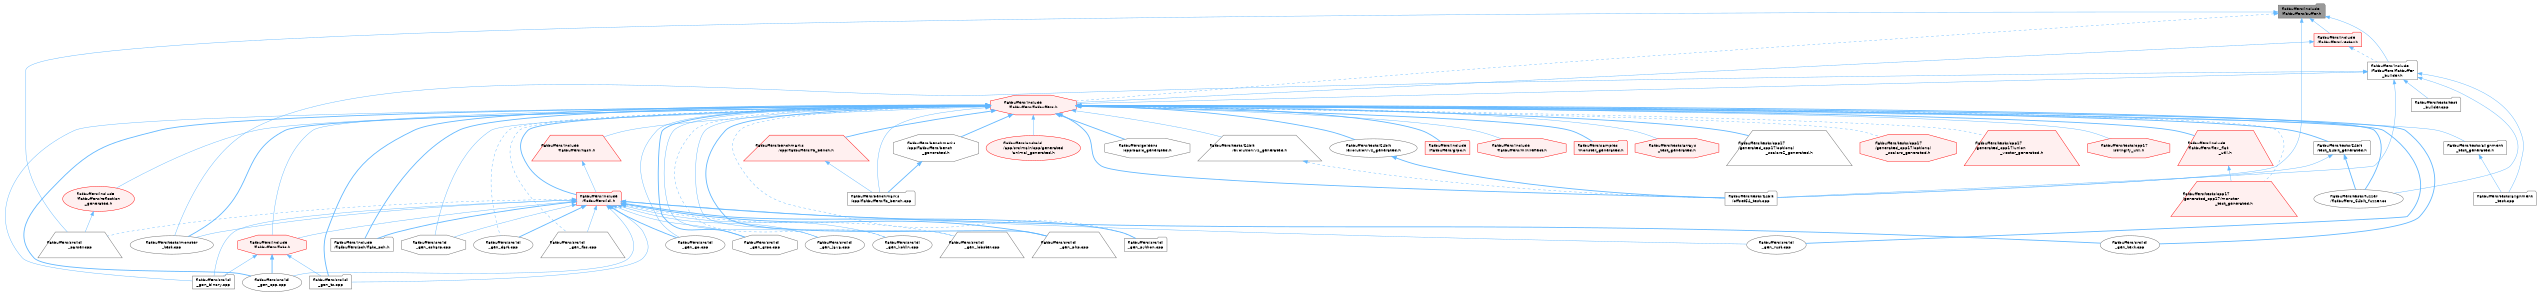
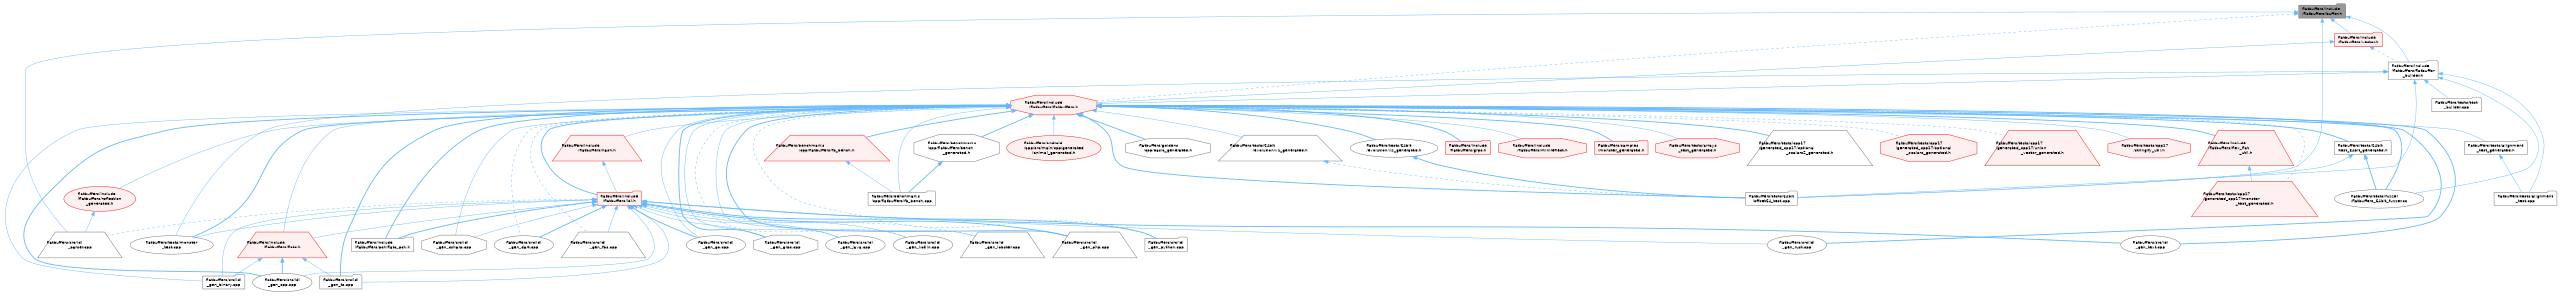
node "flatbuffers/include /flatbuffers/flatc.h": shape octagon -> trapezium
